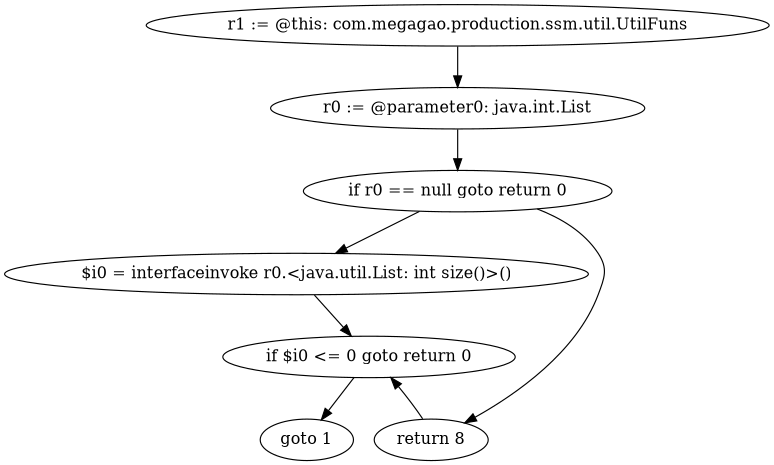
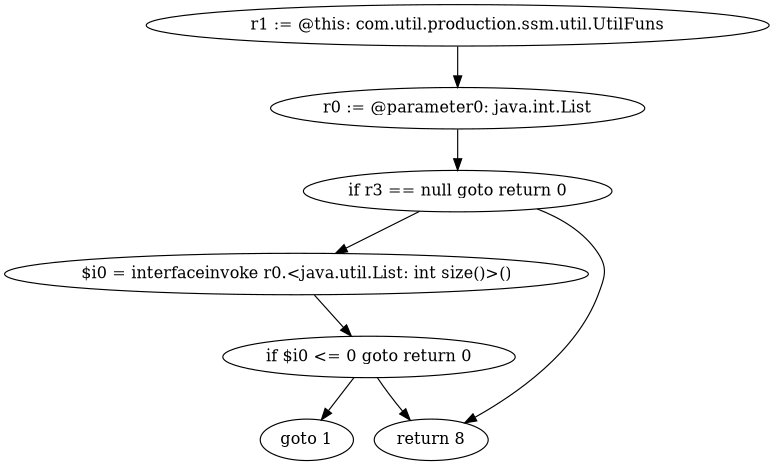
node "r1 := @this: com.megagao.production.ssm.util.UtilFuns": label "r1 := @this: com.megagao.production.ssm.util.UtilFuns" -> "r1 := @this: com.util.production.ssm.util.UtilFuns"
node "if r0 == null goto return 0": label "if r0 == null goto return 0" -> "if r3 == null goto return 0"
edge "return 8" -> "if $i0 <= 0 goto return 0": reversed
